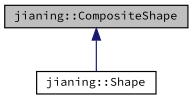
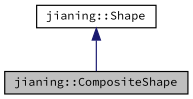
edge "jianing::Shape" -> "jianing::CompositeShape": reversed
